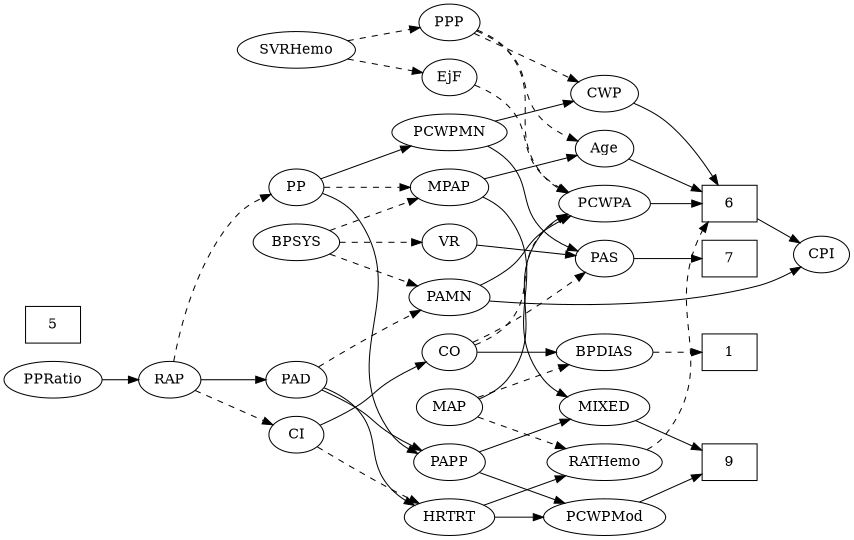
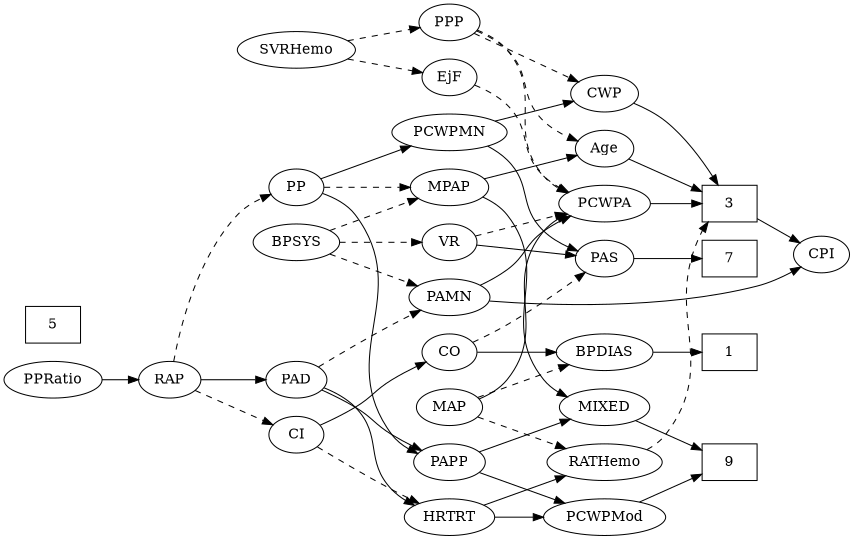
node "6": label "6" -> "3"
edge "CO" -> "PCWPA": now "VR" -> "PCWPA"
edge "BPDIAS" -> "1": style dashed -> solid
